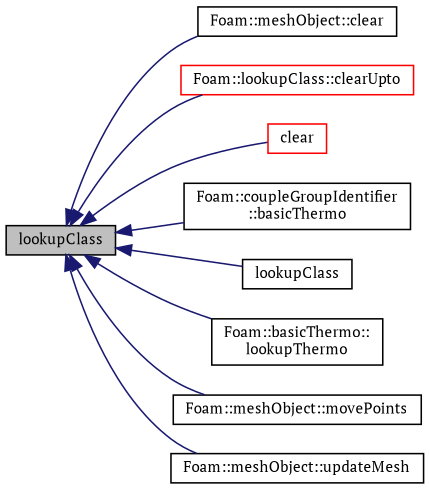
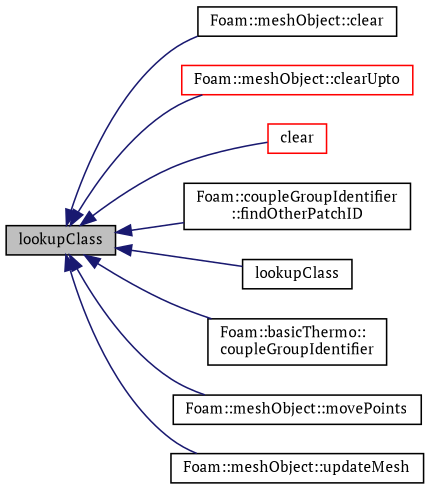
node "Foam::lookupClass::clearUpto": label "Foam::lookupClass::clearUpto" -> "Foam::meshObject::clearUpto"
node "Foam::coupleGroupIdentifier ::basicThermo": label "Foam::coupleGroupIdentifier ::basicThermo" -> "Foam::coupleGroupIdentifier ::findOtherPatchID"
node "Foam::basicThermo:: lookupThermo": label "Foam::basicThermo:: lookupThermo" -> "Foam::basicThermo:: coupleGroupIdentifier"
